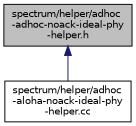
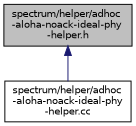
node "spectrum/helper/adhoc -adhoc-noack-ideal-phy -helper.h": label "spectrum/helper/adhoc -adhoc-noack-ideal-phy -helper.h" -> "spectrum/helper/adhoc -aloha-noack-ideal-phy -helper.h"
